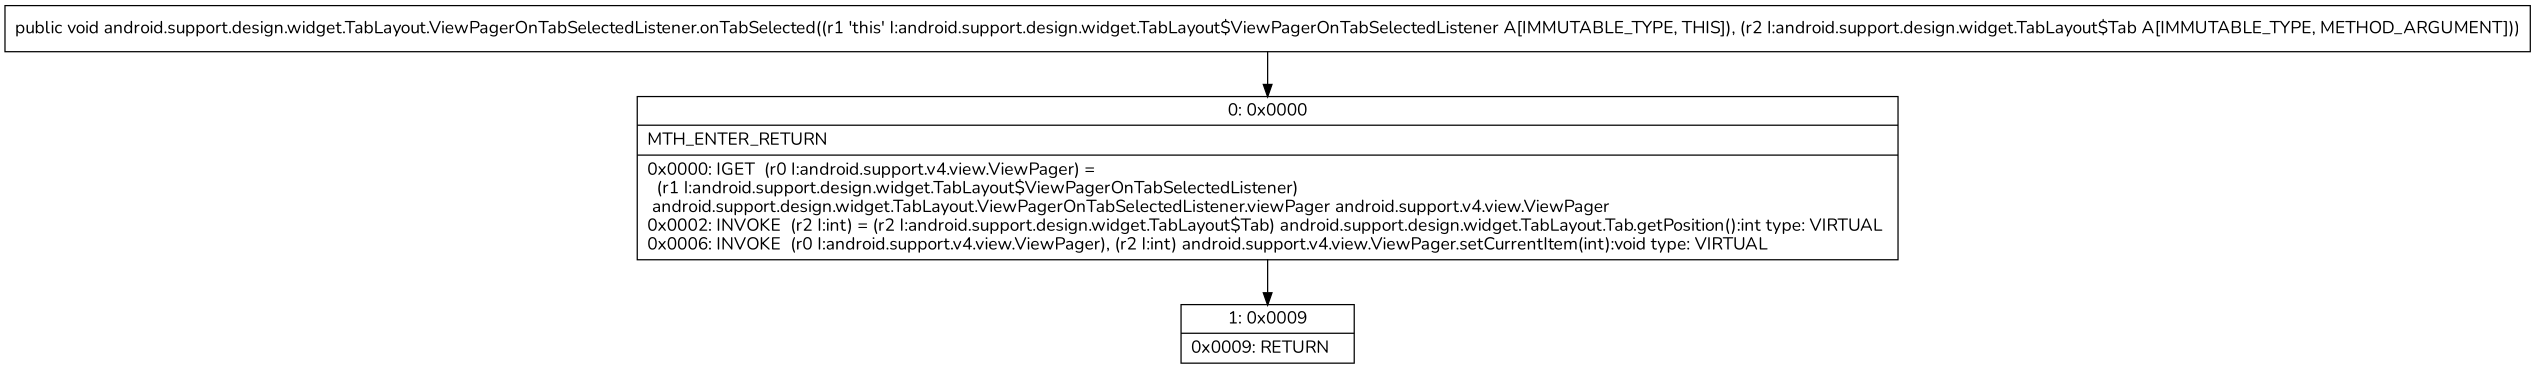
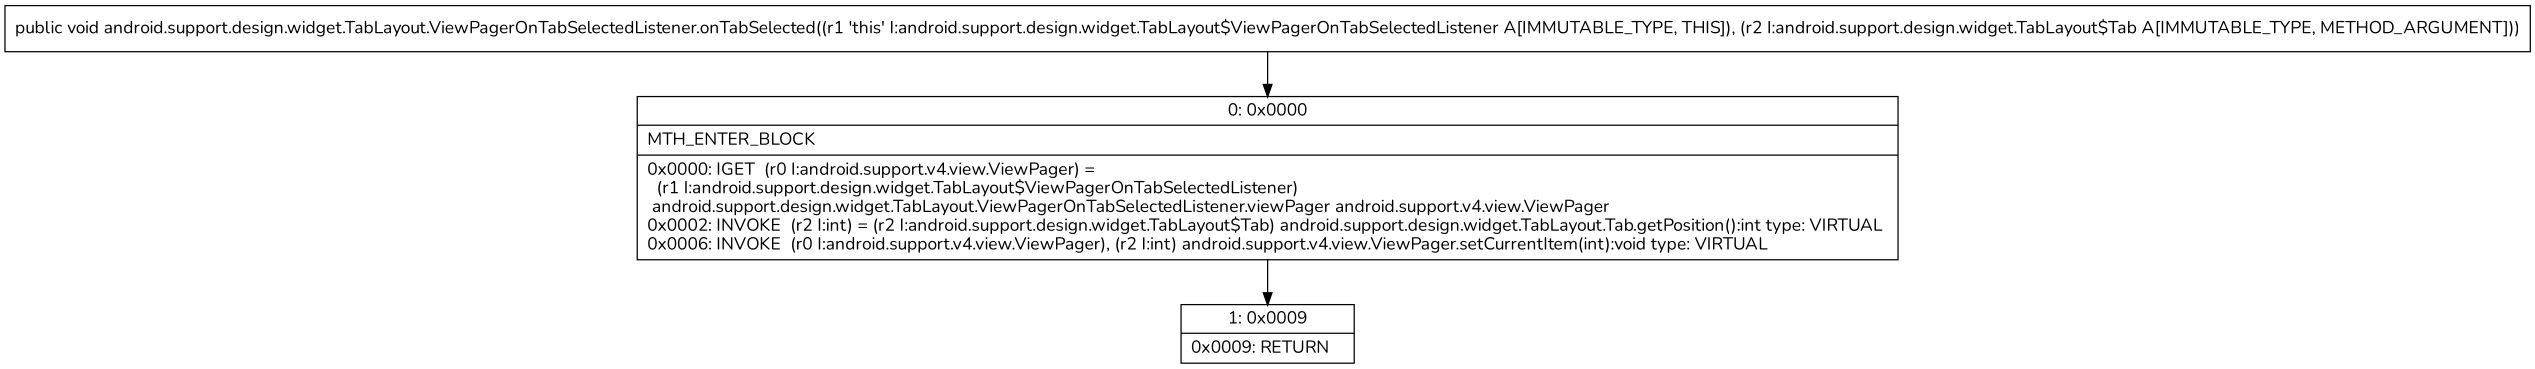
node "0: 0x0000": text "MTH_ENTER_RETURN" -> "MTH_ENTER_BLOCK"
